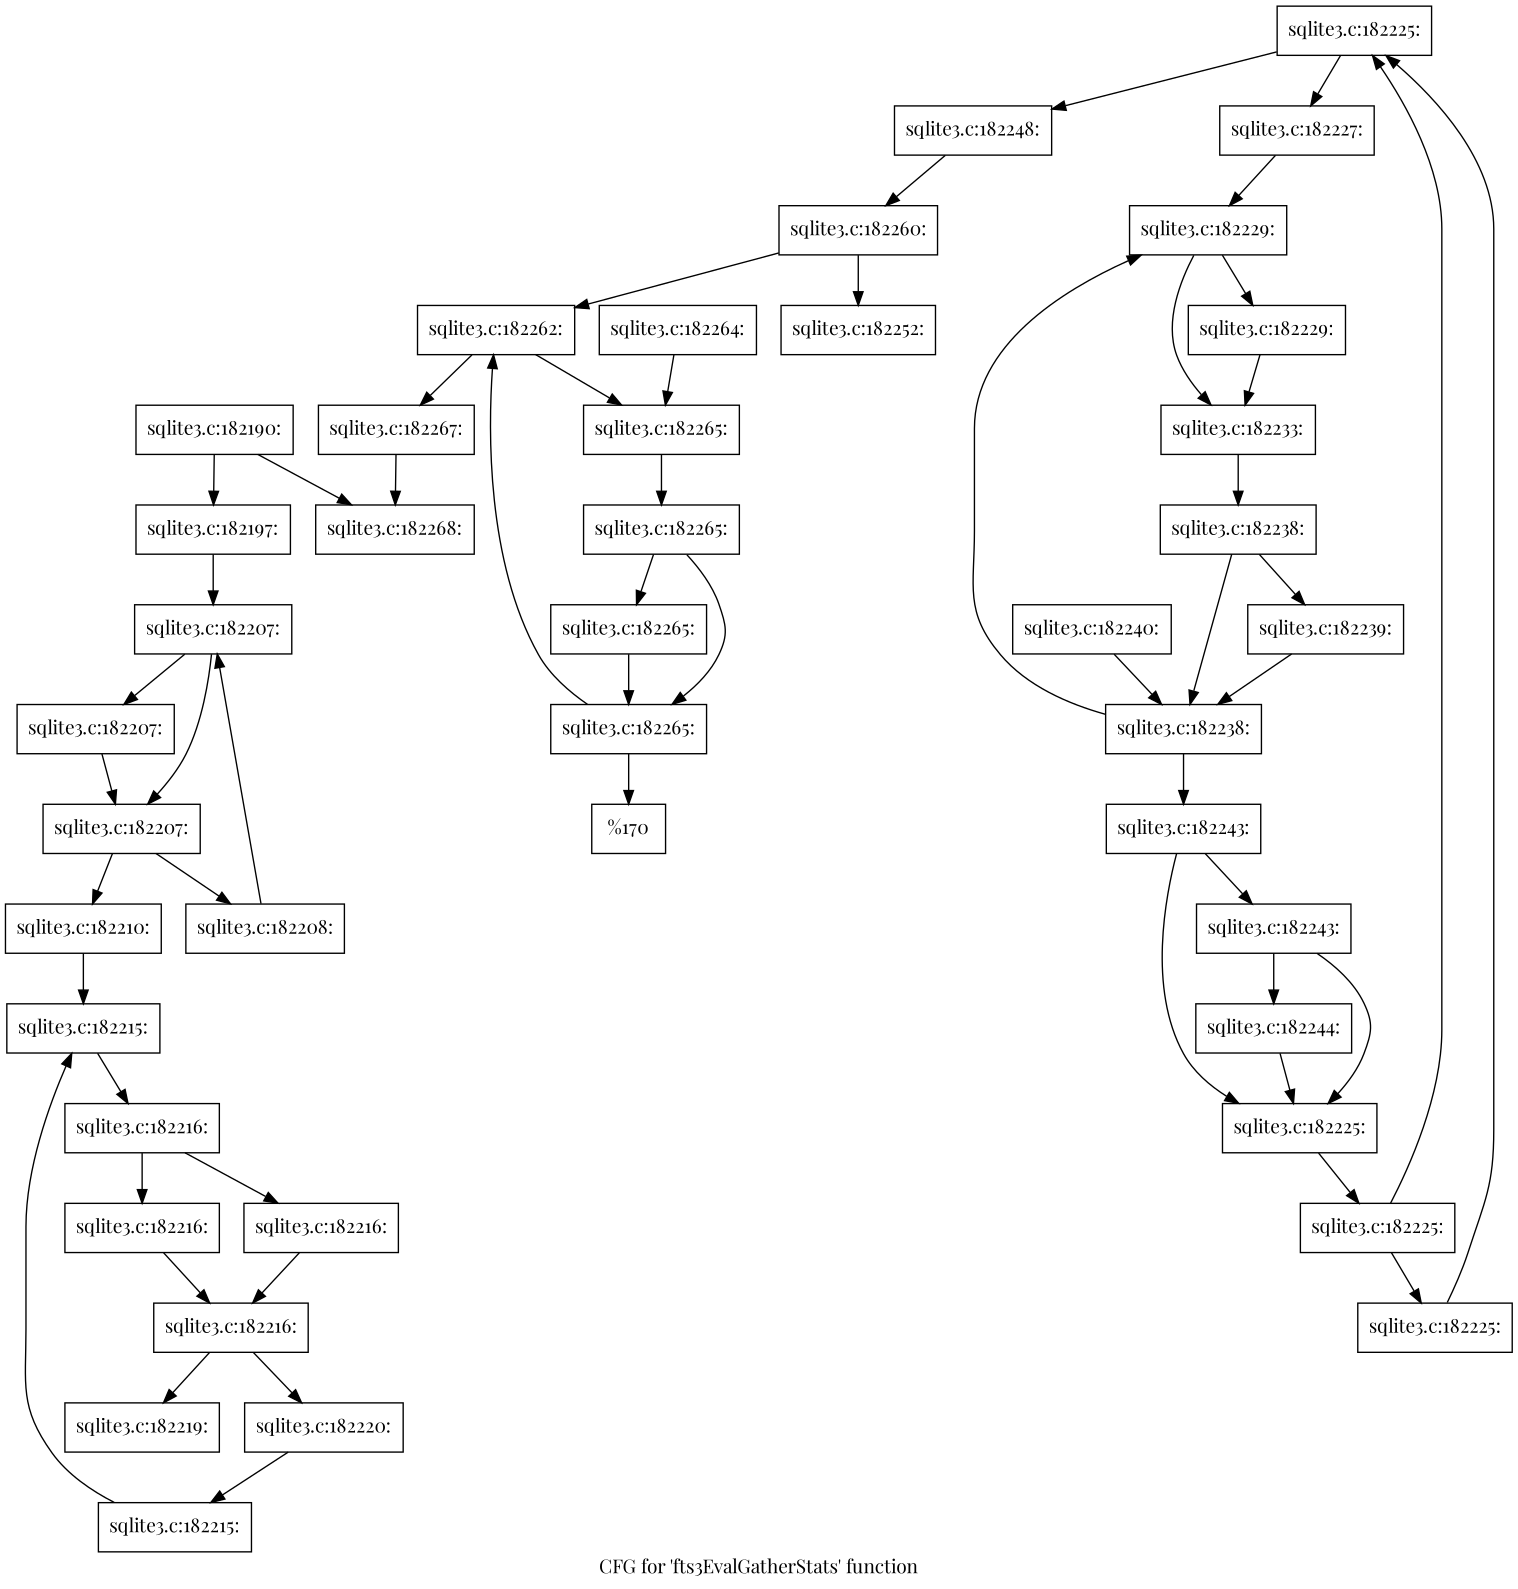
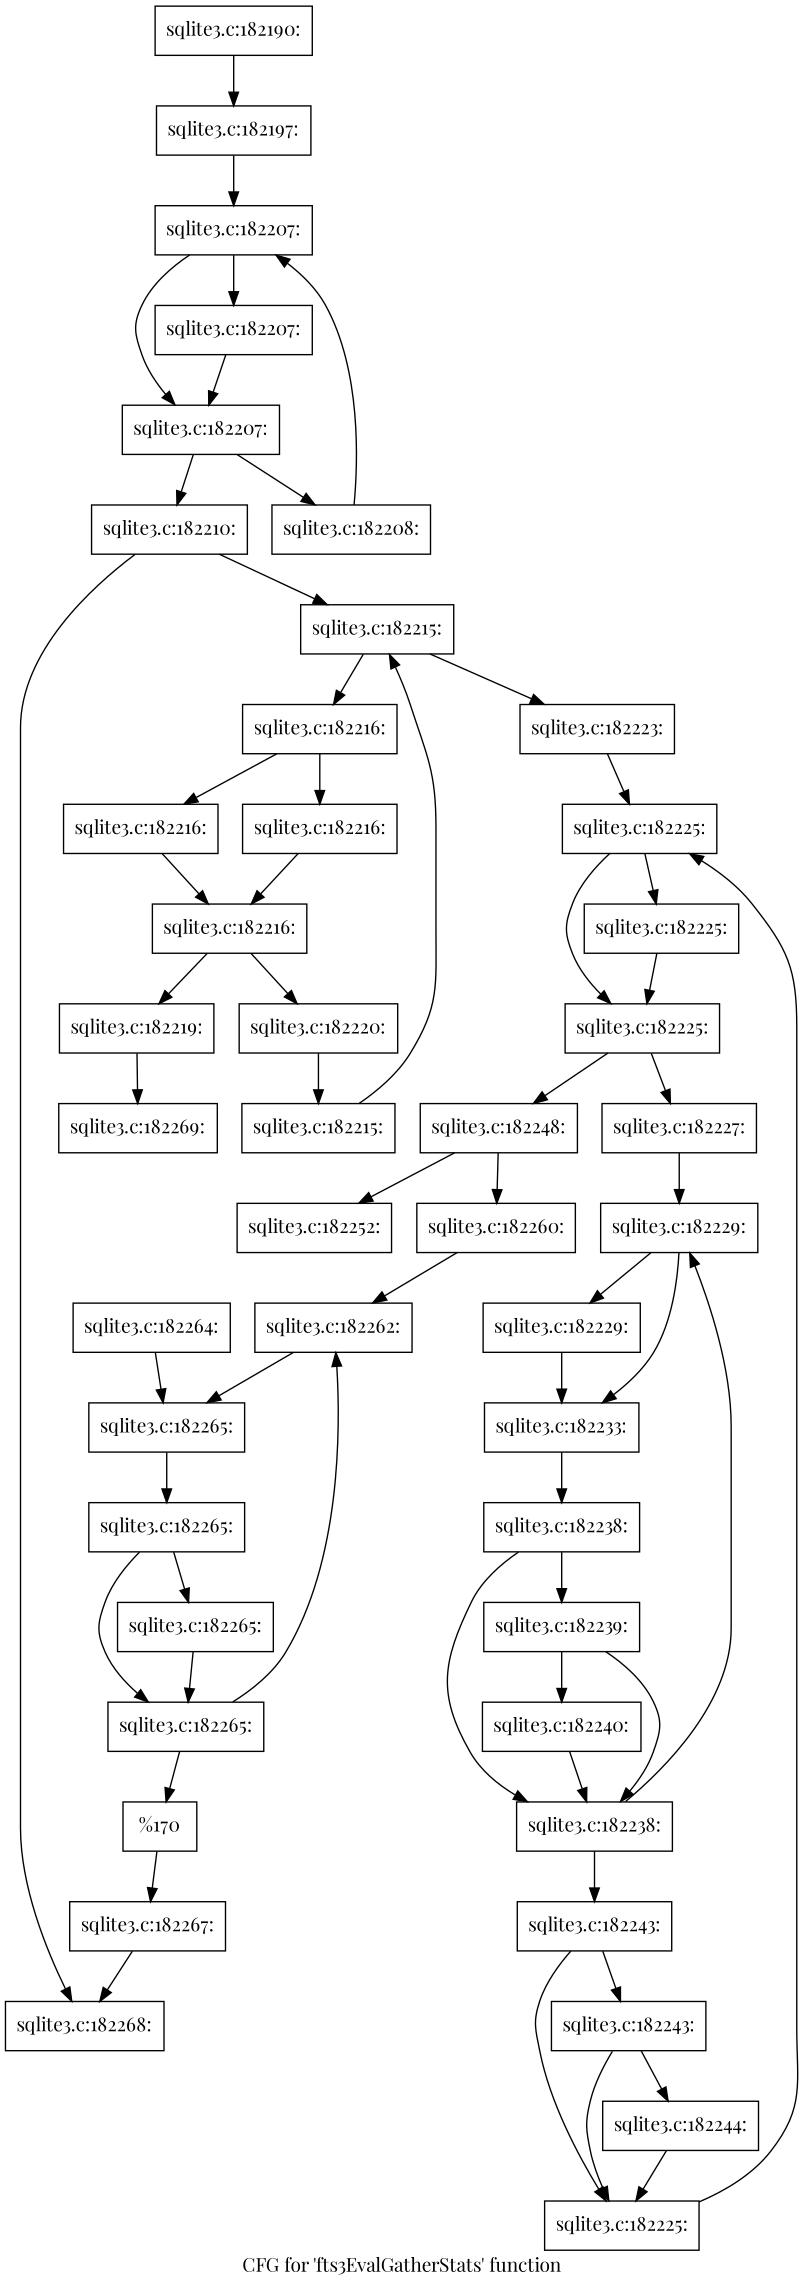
edge "sqlite3.c:182260:" -> "sqlite3.c:182252:": now "sqlite3.c:182248:" -> "sqlite3.c:182252:"
edge "sqlite3.c:182262:" -> "sqlite3.c:182267:": now "%170" -> "sqlite3.c:182267:"
edge "sqlite3.c:182190:" -> "sqlite3.c:182268:": now "sqlite3.c:182210:" -> "sqlite3.c:182268:"
node "sqlite3.c:182223:": added
node "sqlite3.c:182269:": added
edge "sqlite3.c:182239:" -> "sqlite3.c:182240:": added
